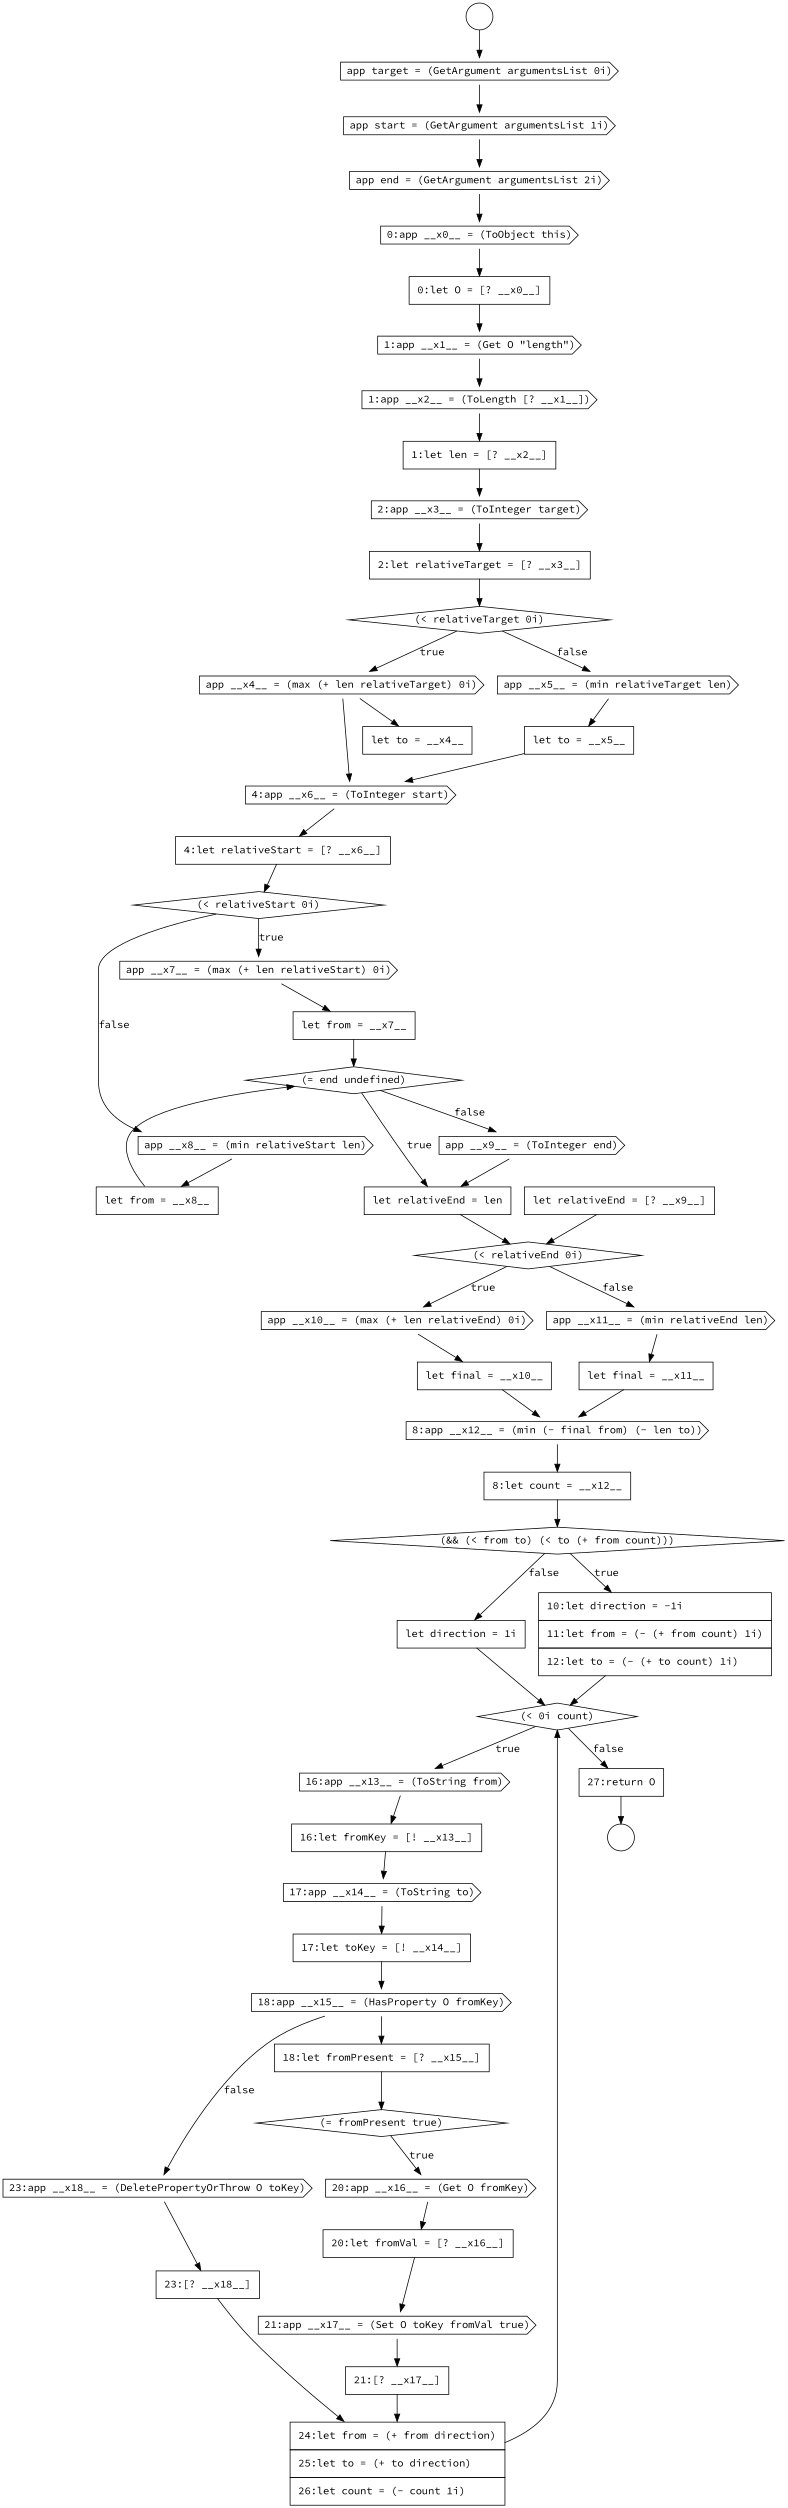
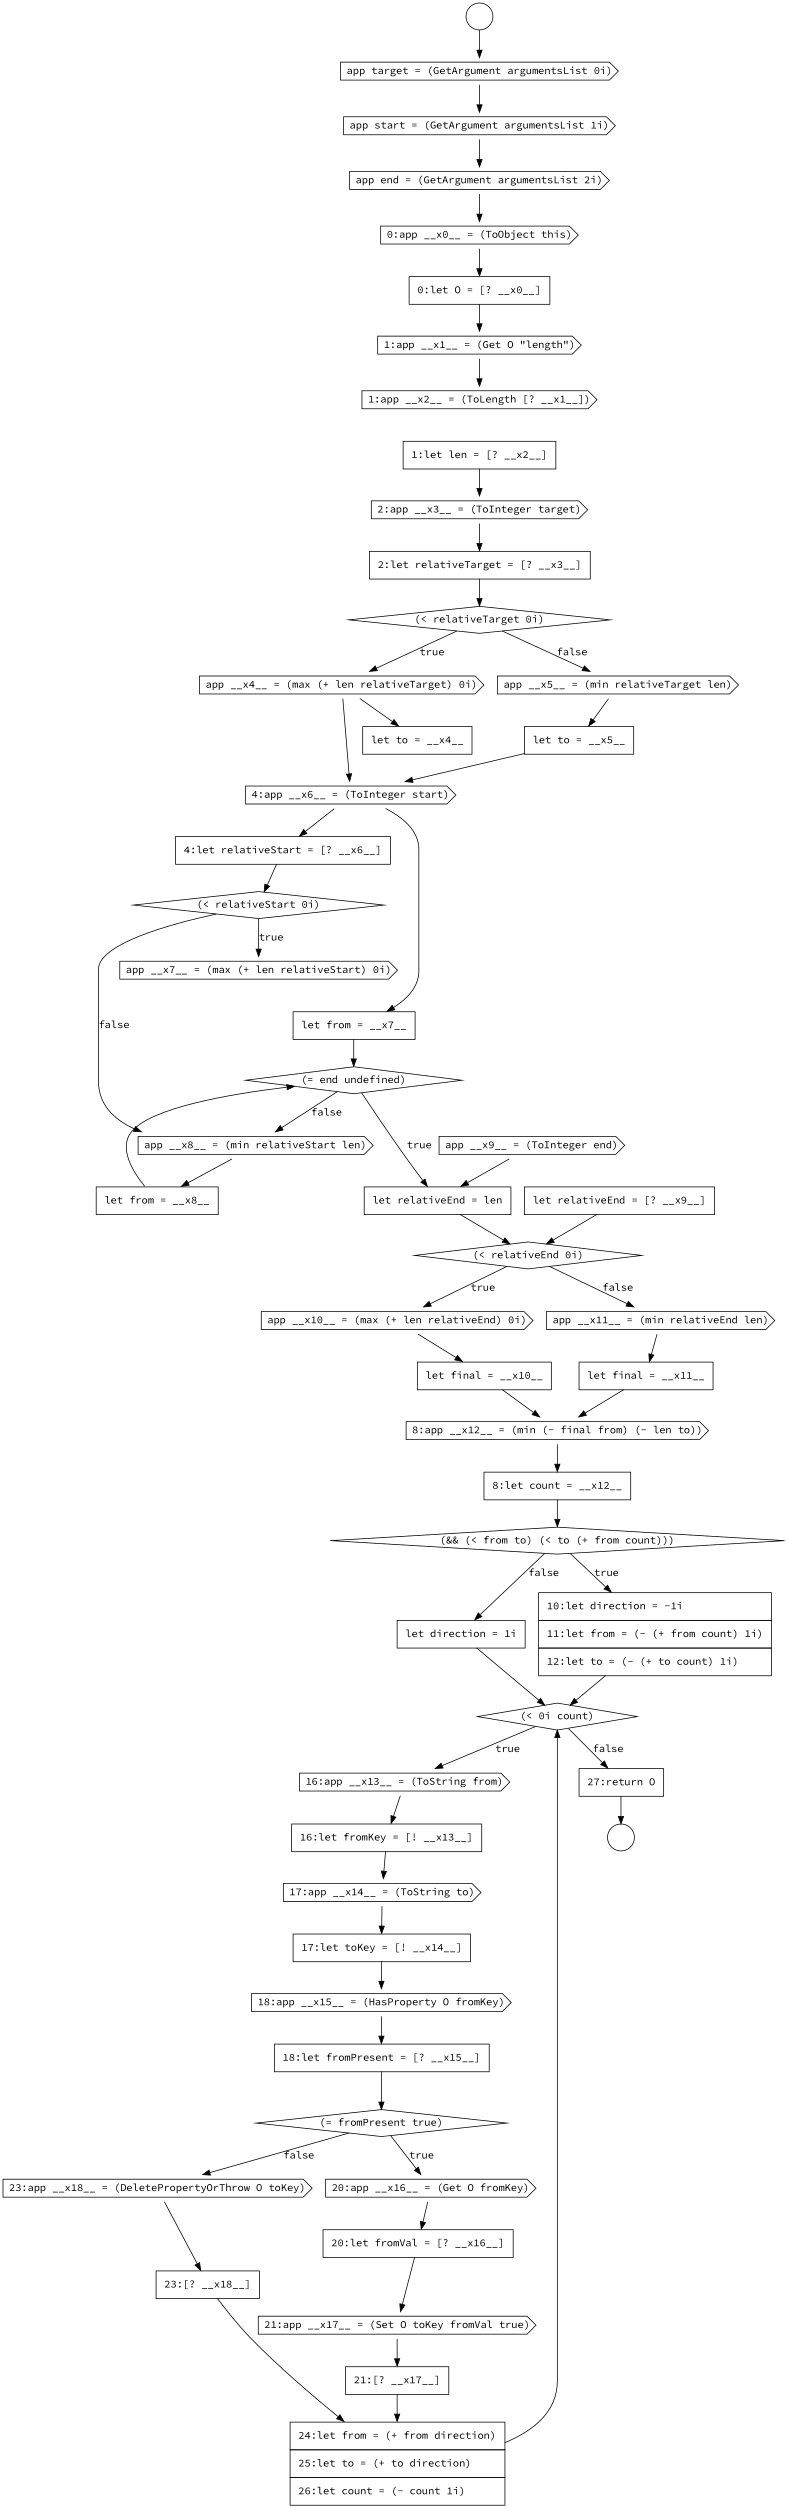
edge "1:app __x2__ = (ToLength [? __x1__])" -> "1:let len = [? __x2__]": removed
edge "app __x7__ = (max (+ len relativeStart) 0i)" -> "let from = __x7__": now "4:app __x6__ = (ToInteger start)" -> "let from = __x7__"
edge "(= end undefined)" -> "app __x9__ = (ToInteger end)": now "(= end undefined)" -> "app __x8__ = (min relativeStart len)"
edge "18:app __x15__ = (HasProperty O fromKey)" -> "23:app __x18__ = (DeletePropertyOrThrow O toKey)": now "(= fromPresent true)" -> "23:app __x18__ = (DeletePropertyOrThrow O toKey)"
